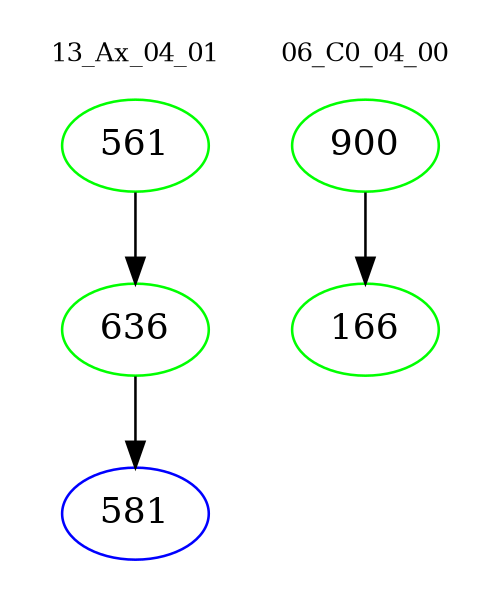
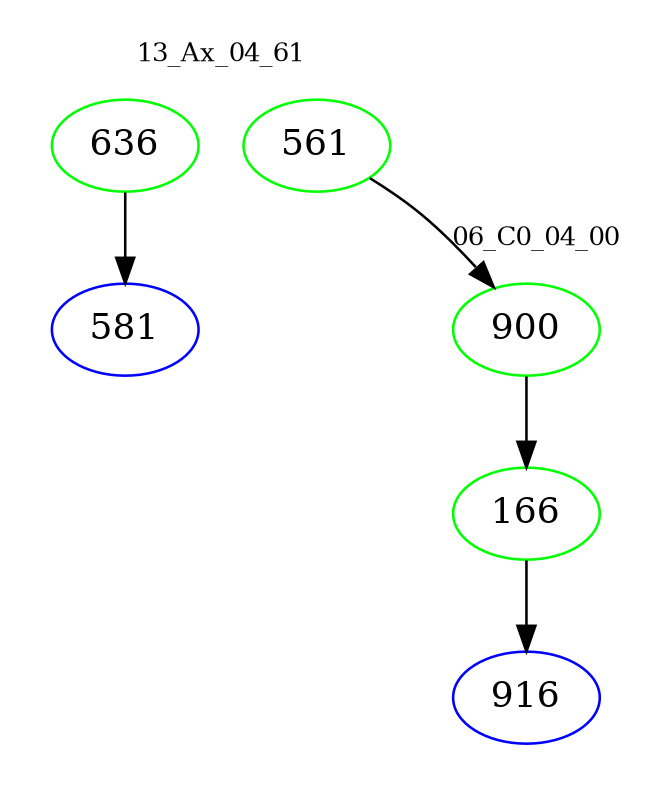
cluster "13_Ax_04_01": label "13_Ax_04_01" -> "13_Ax_04_61"
edge "561" -> "636": now "561" -> "900"
node "916": added
